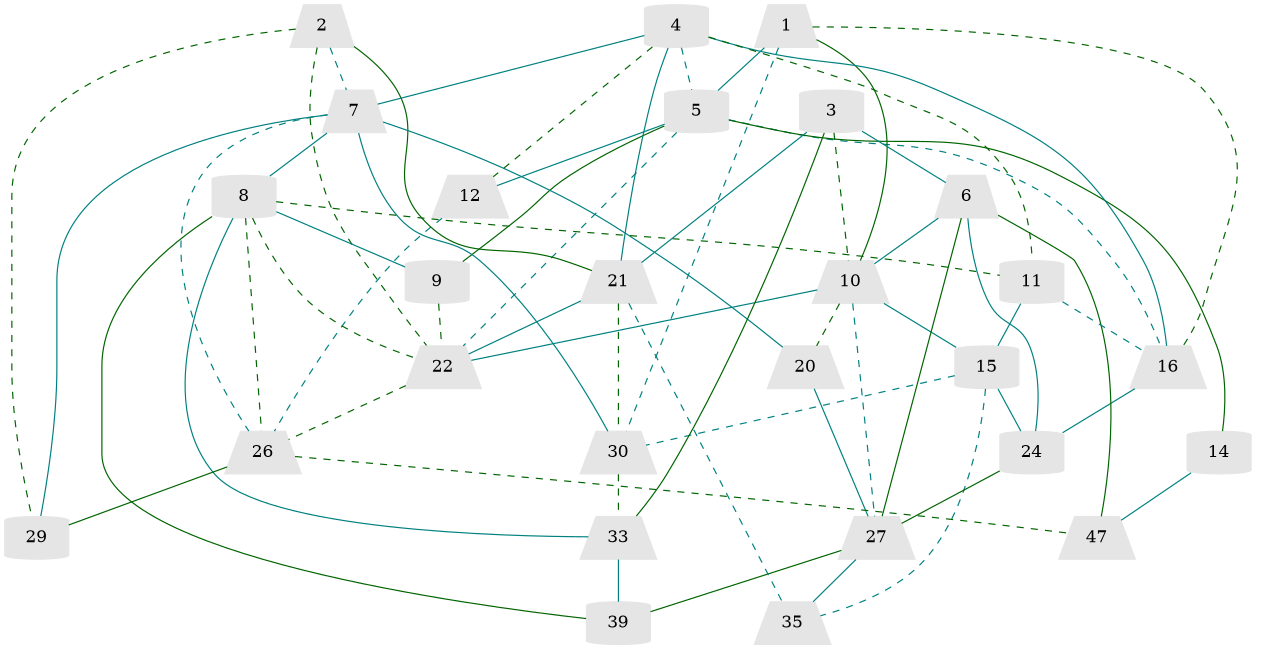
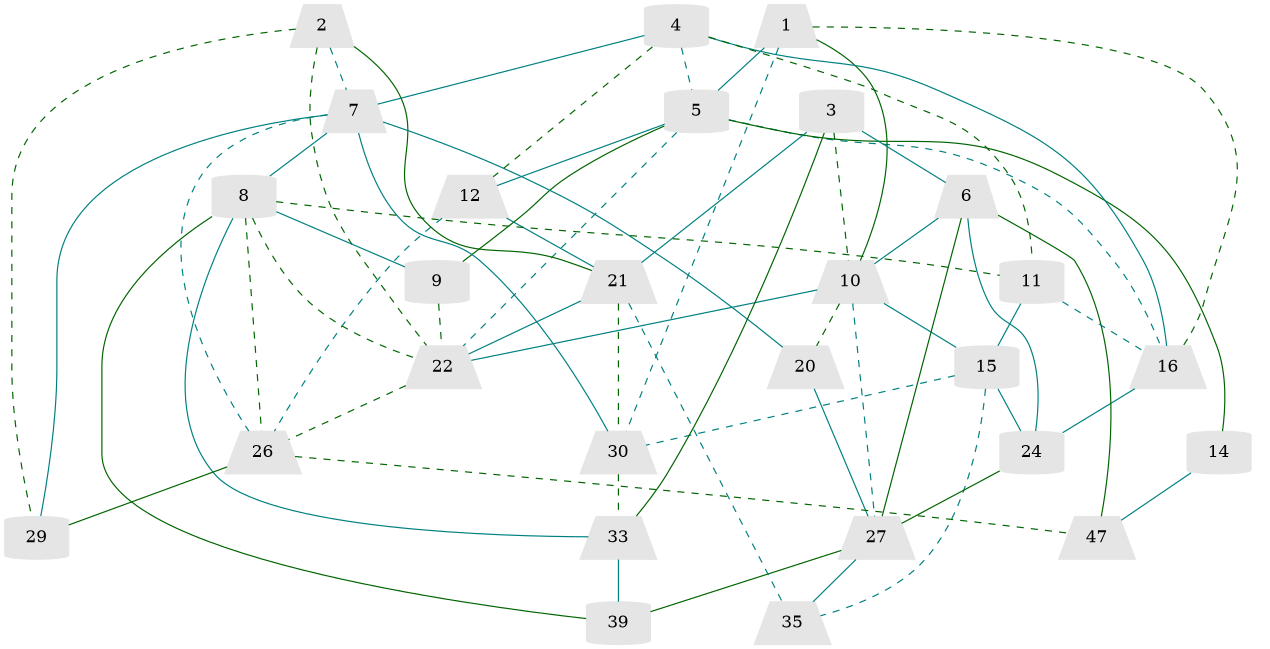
edge "4" -- "21": now "12" -- "21"
